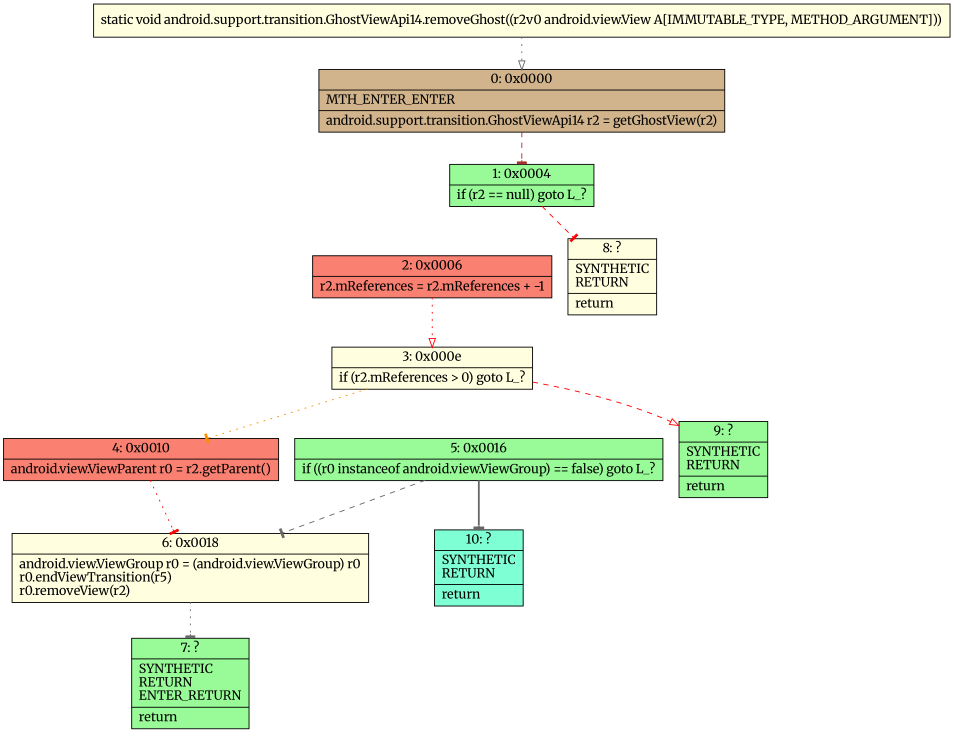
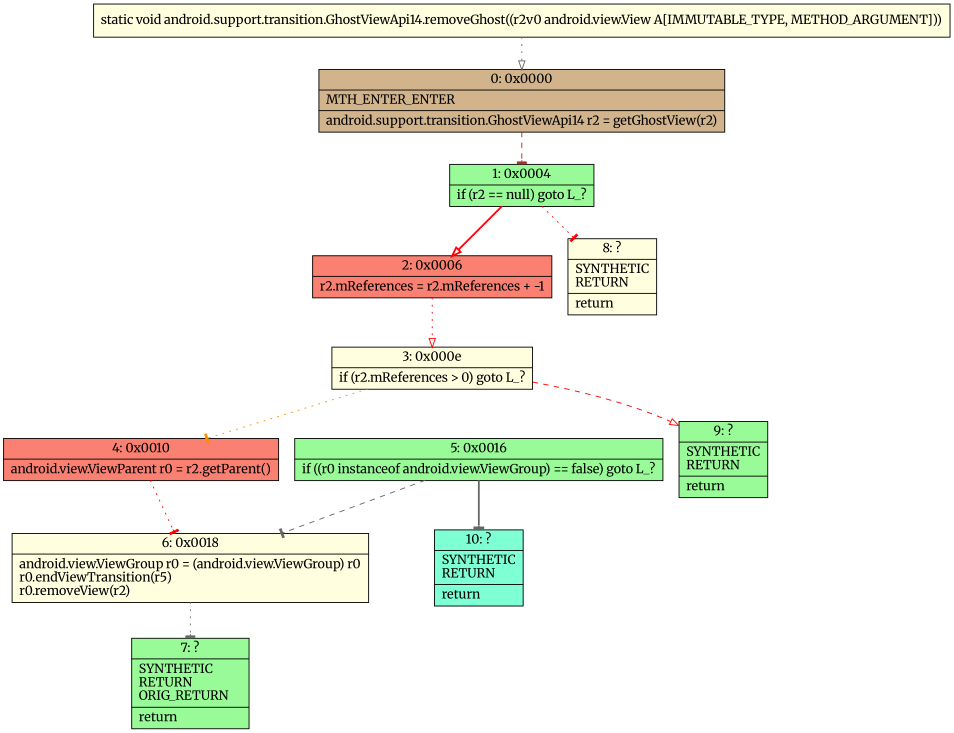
edge "1: 0x0004" -> "8: ?": style dashed -> dotted
edge "1: 0x0004" -> "2: 0x0006": added
node "7: ?": text "ENTER_RETURN" -> "ORIG_RETURN"
